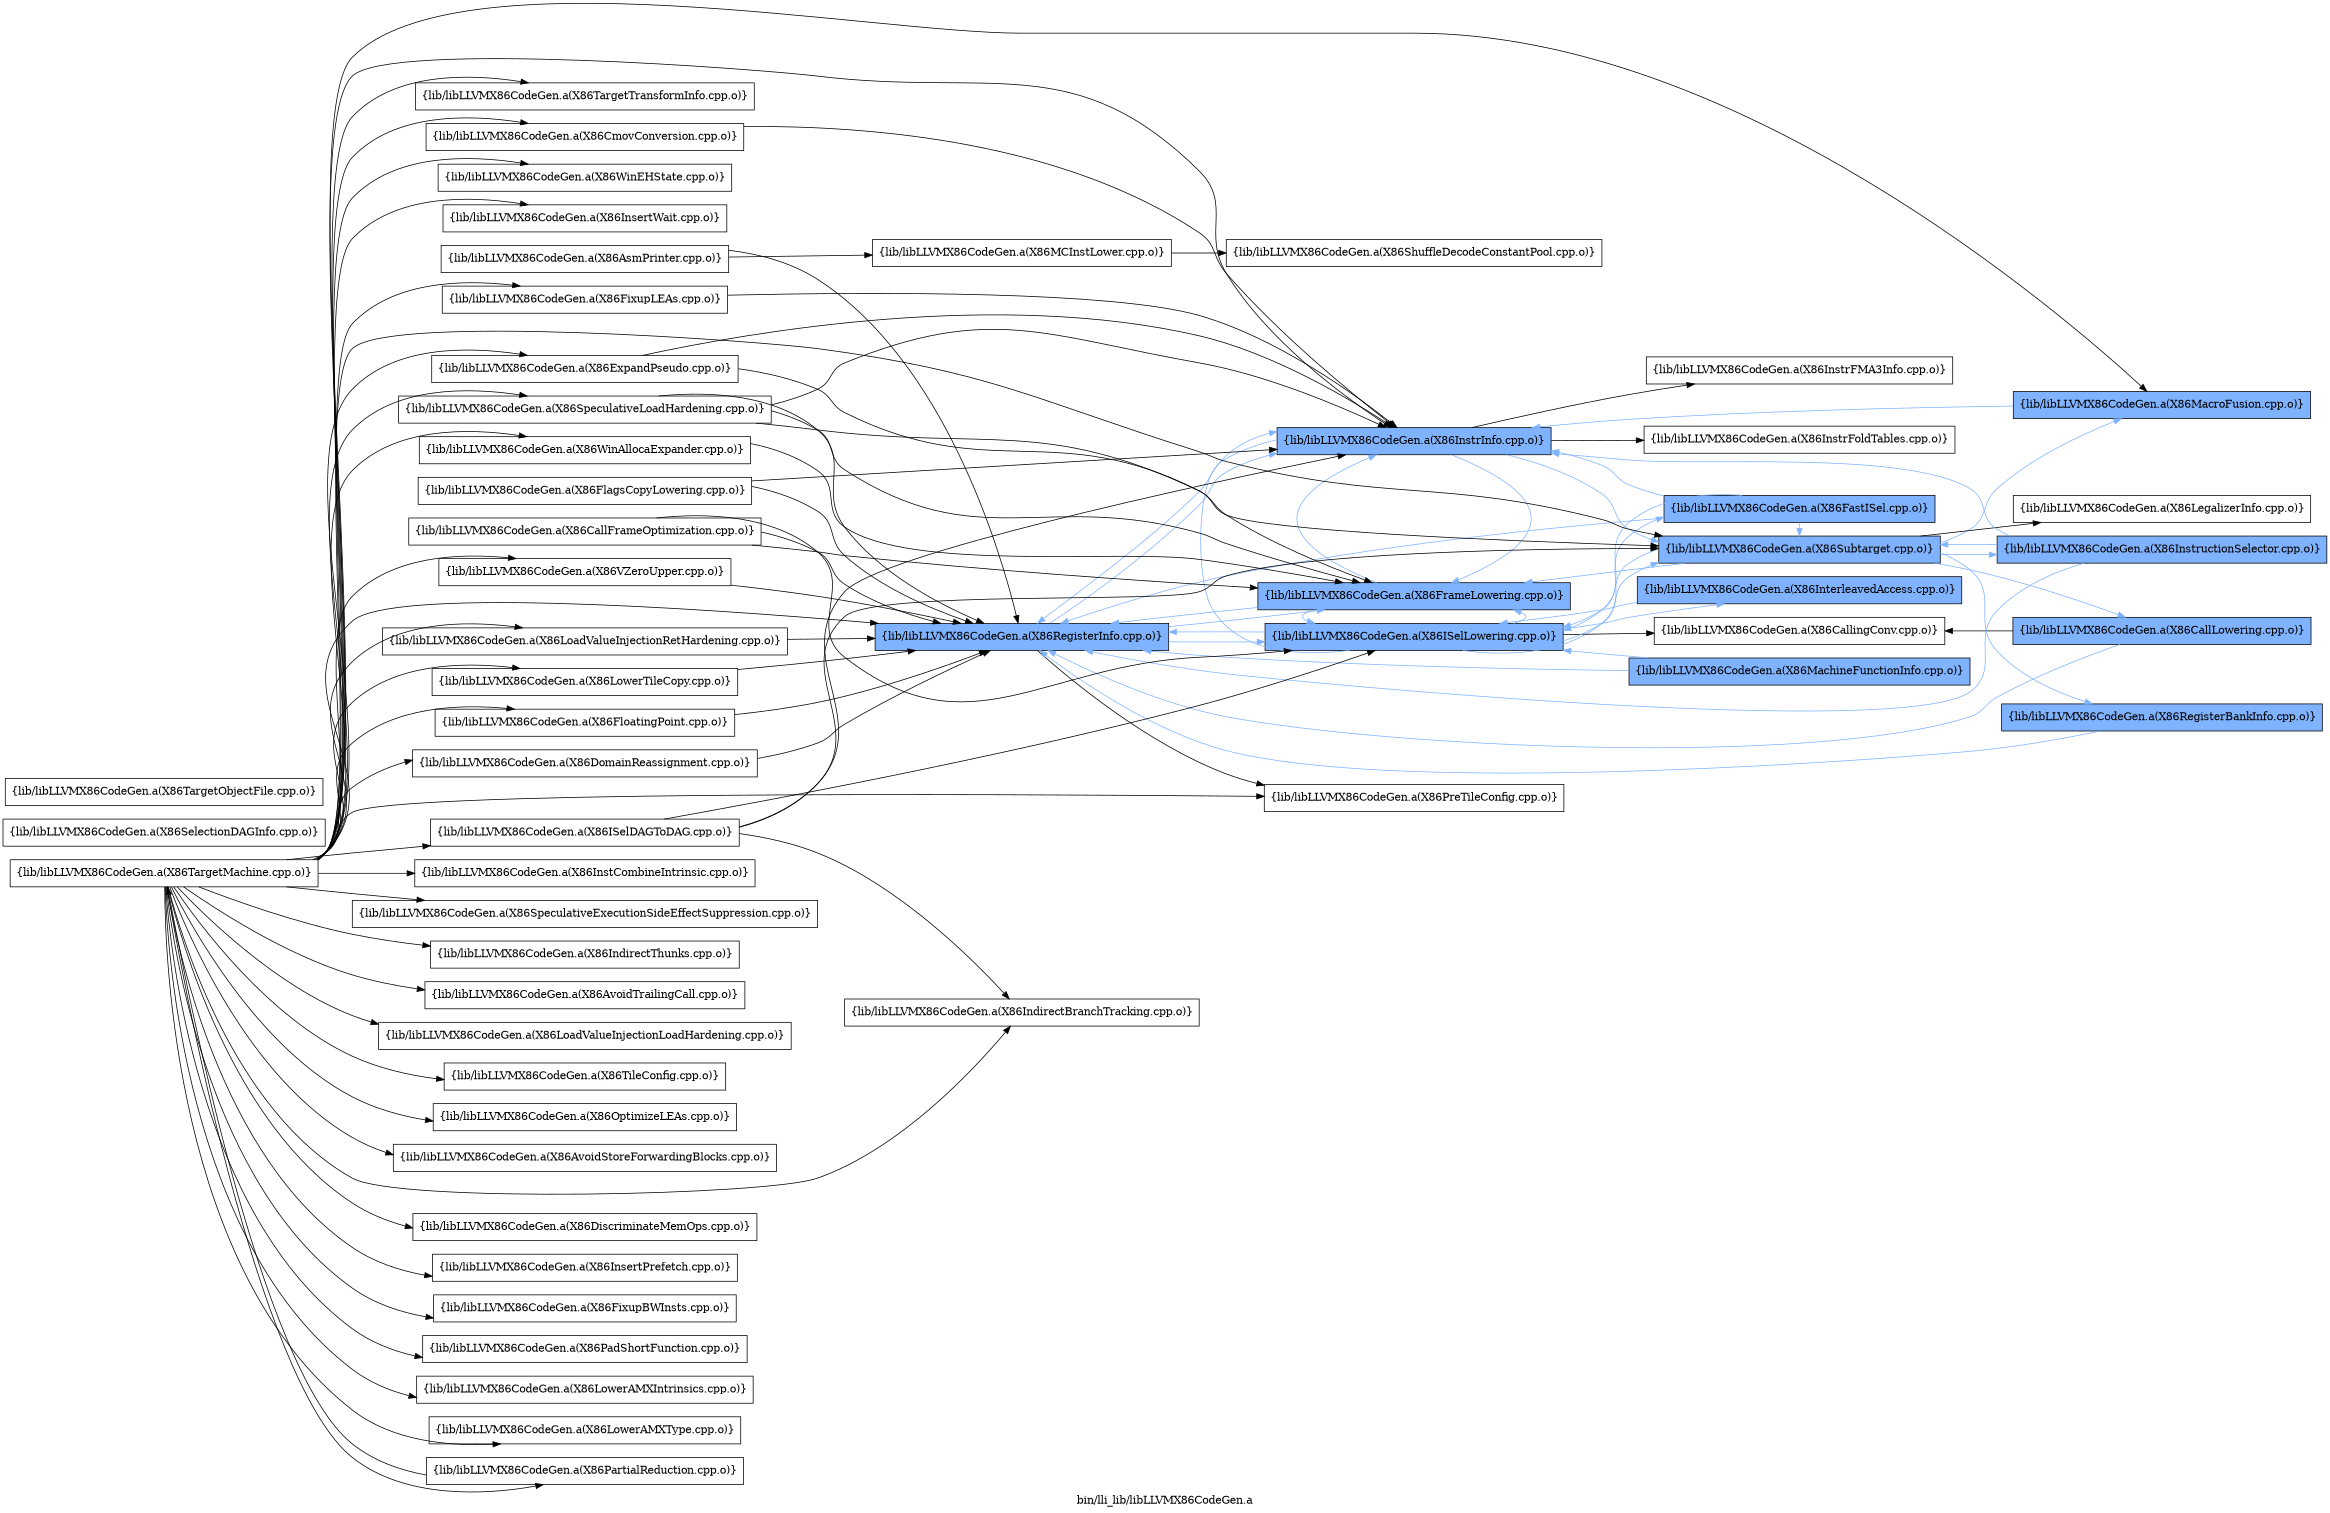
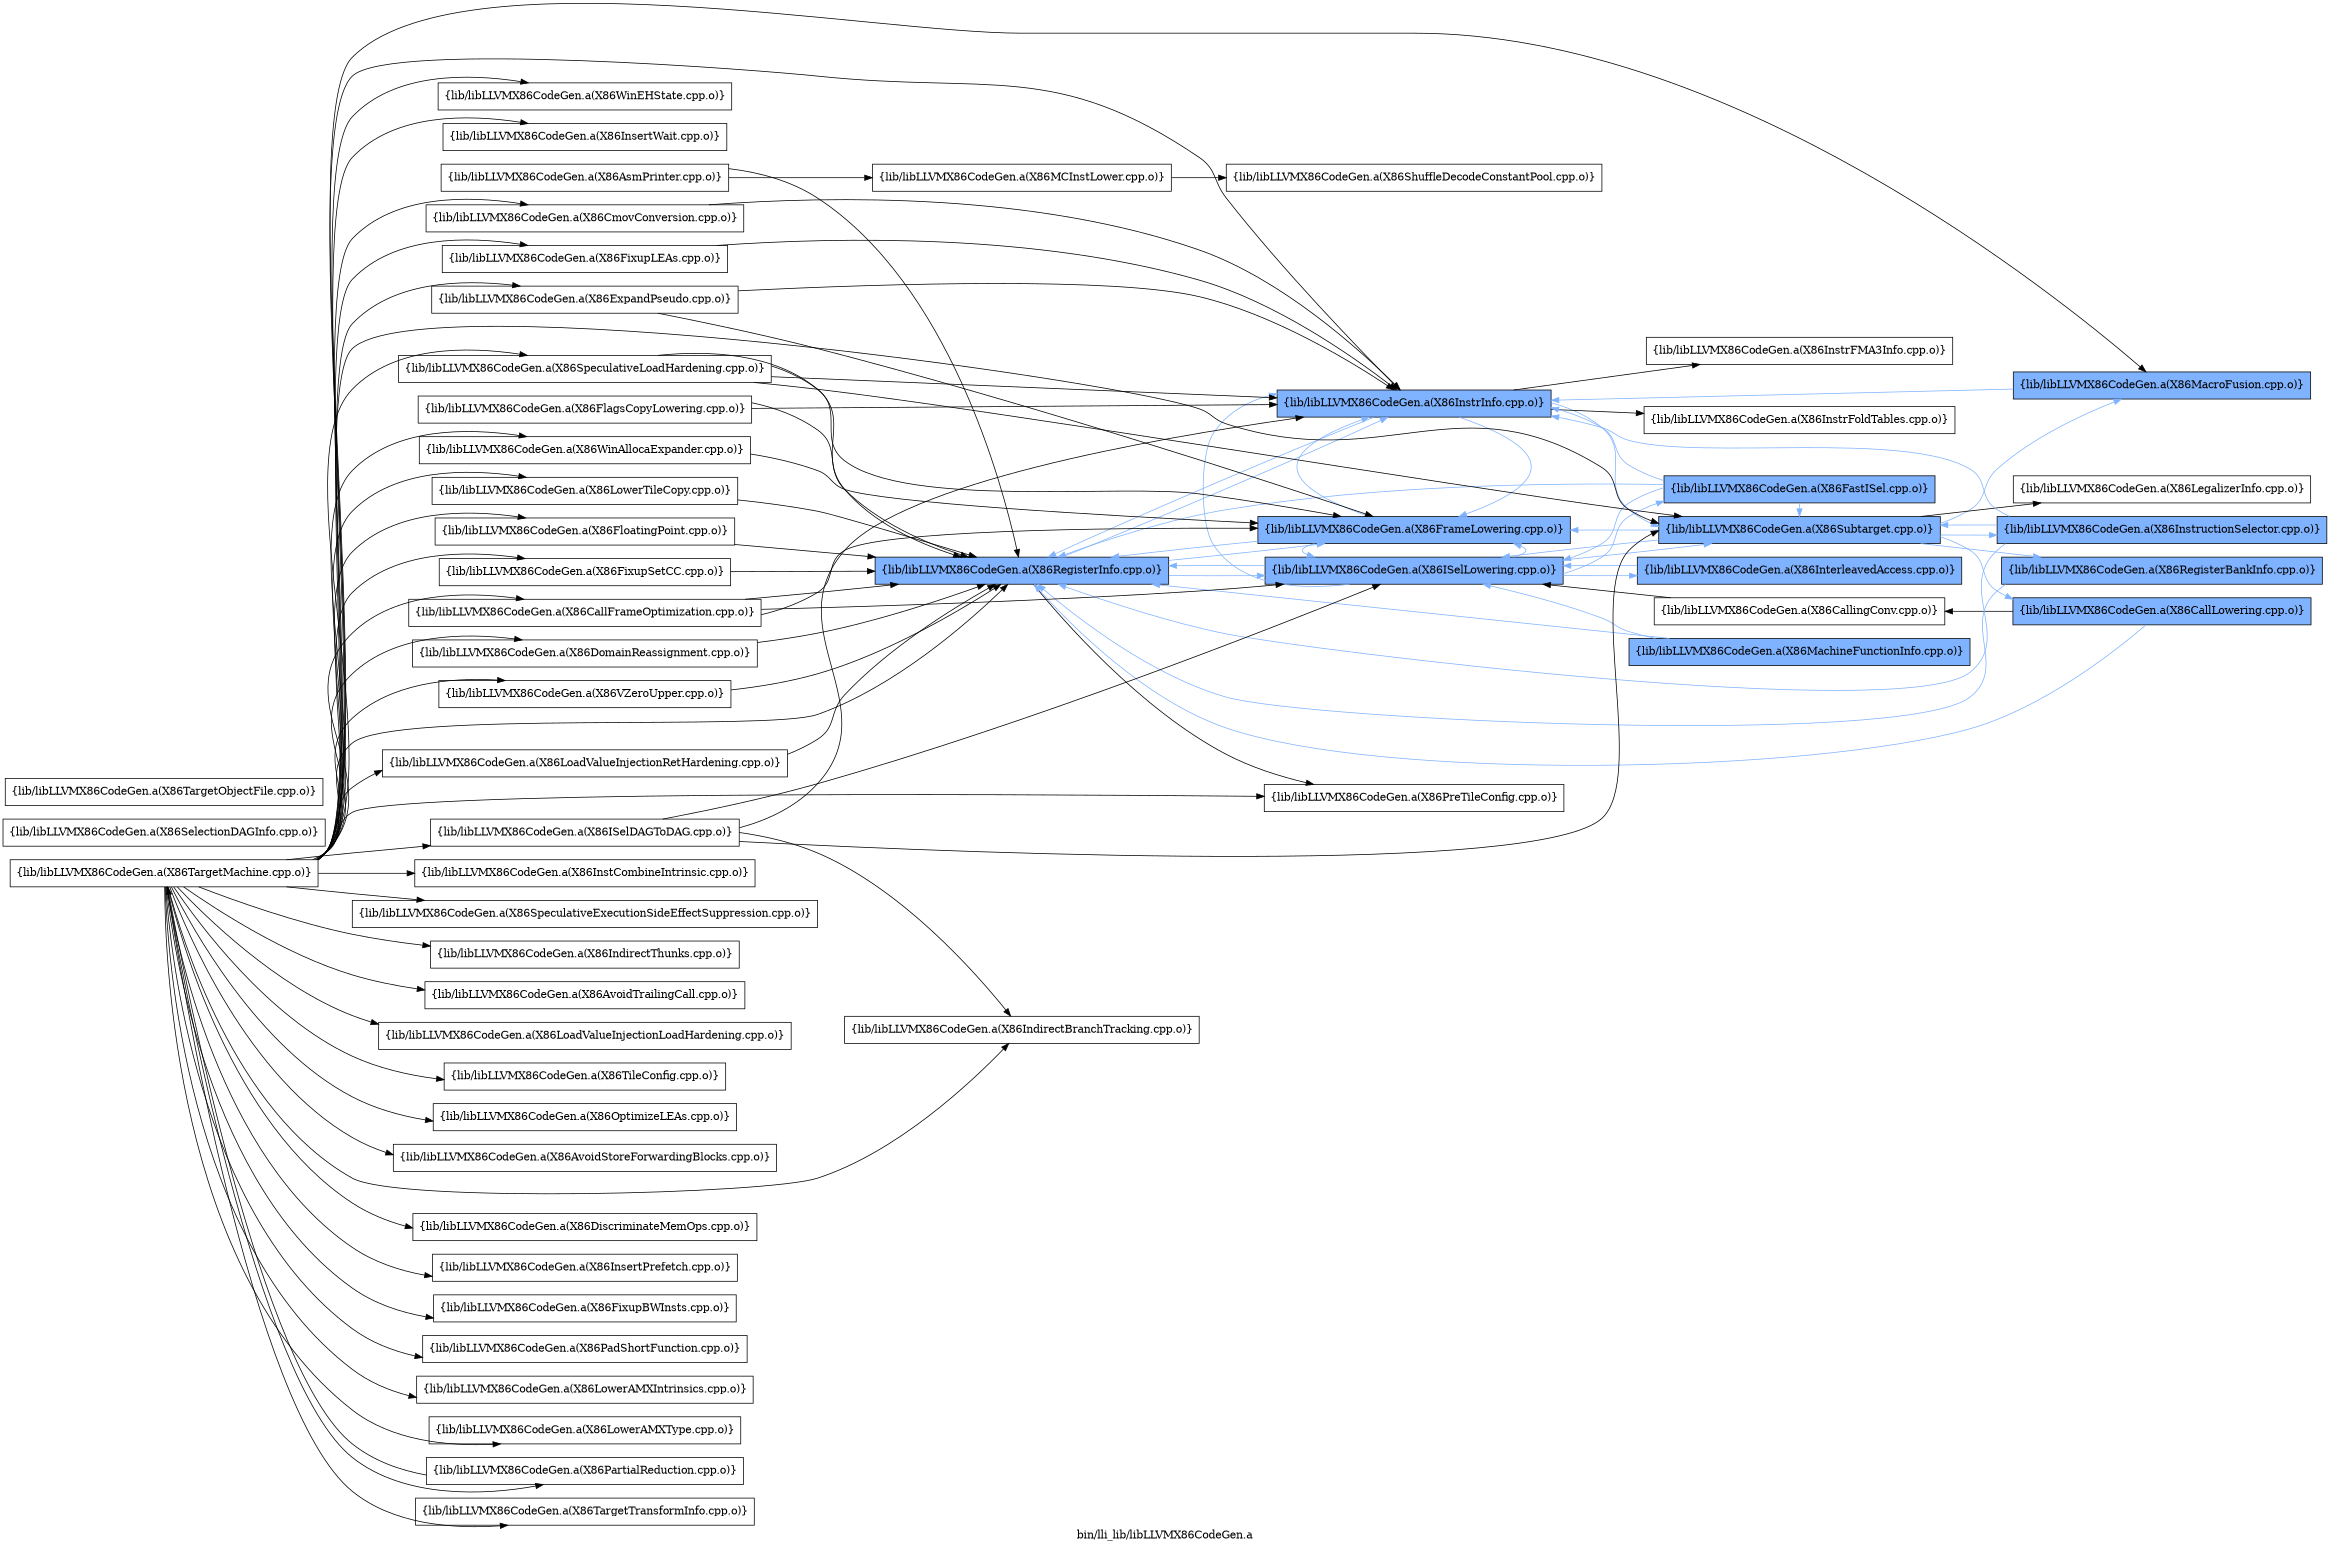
node "{lib/libLLVMX86CodeGen.a(X86FixupSetCC.cpp.o)}": added
edge "{lib/libLLVMX86CodeGen.a(X86ISelLowering.cpp.o)}" -> "{lib/libLLVMX86CodeGen.a(X86CallingConv.cpp.o)}": reversed
edge "{lib/libLLVMX86CodeGen.a(X86TargetMachine.cpp.o)}" -> "{lib/libLLVMX86CodeGen.a(X86CallFrameOptimization.cpp.o)}": added
